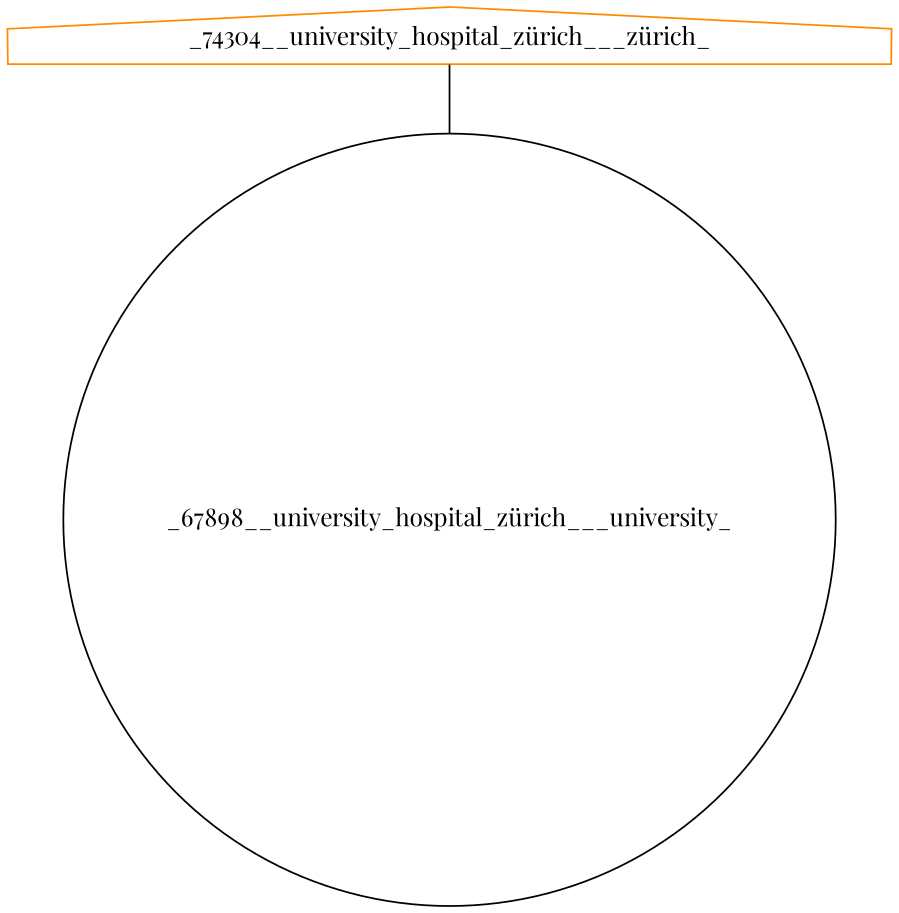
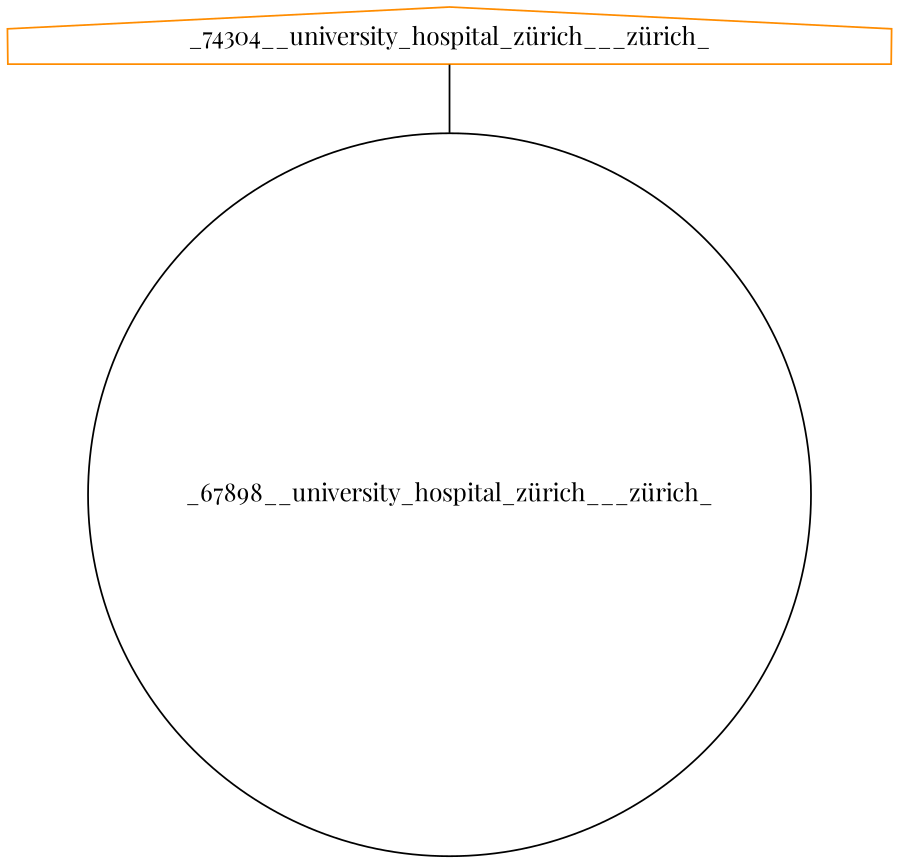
node "_67898__university_hospital_zürich___university_": label "_67898__university_hospital_zürich___university_" -> "_67898__university_hospital_zürich___zürich_"
